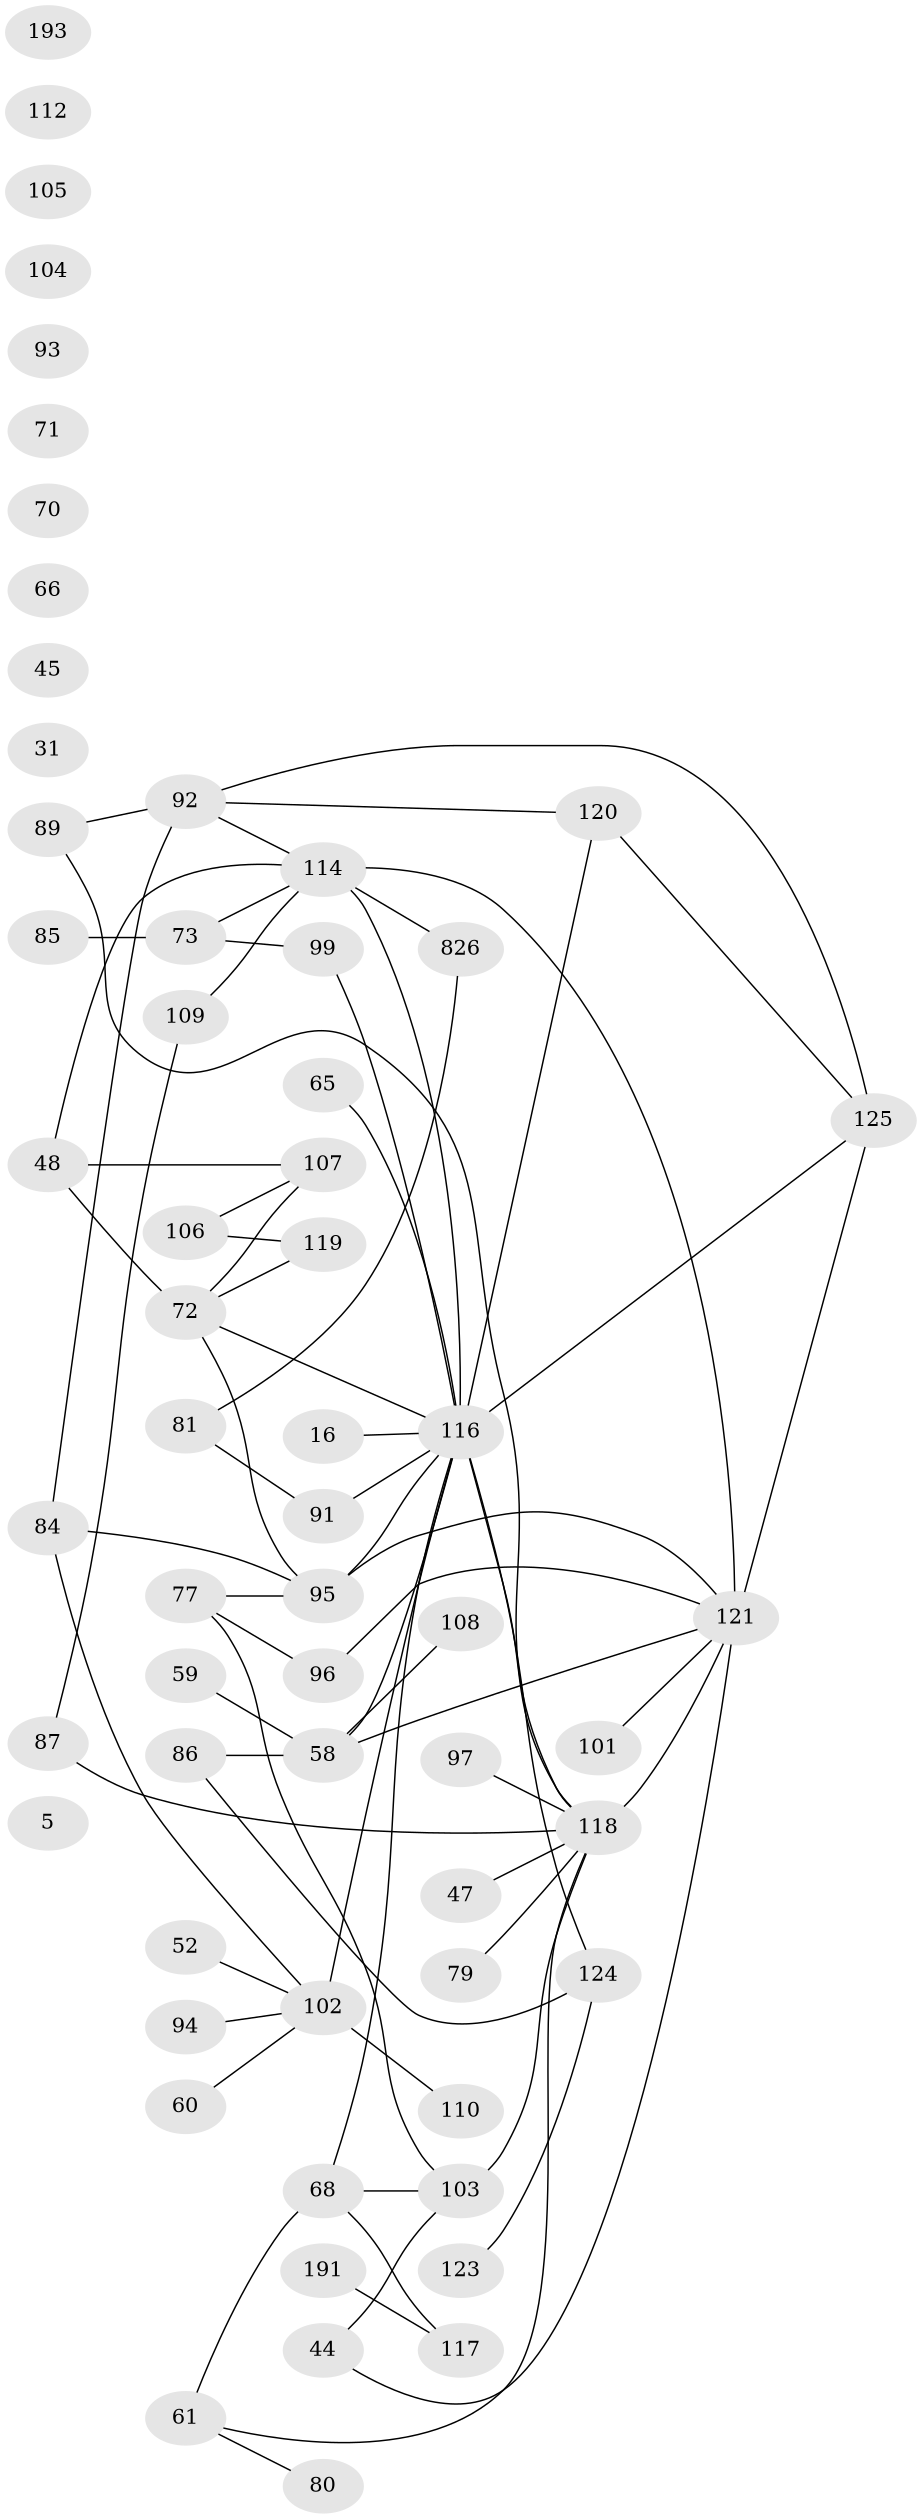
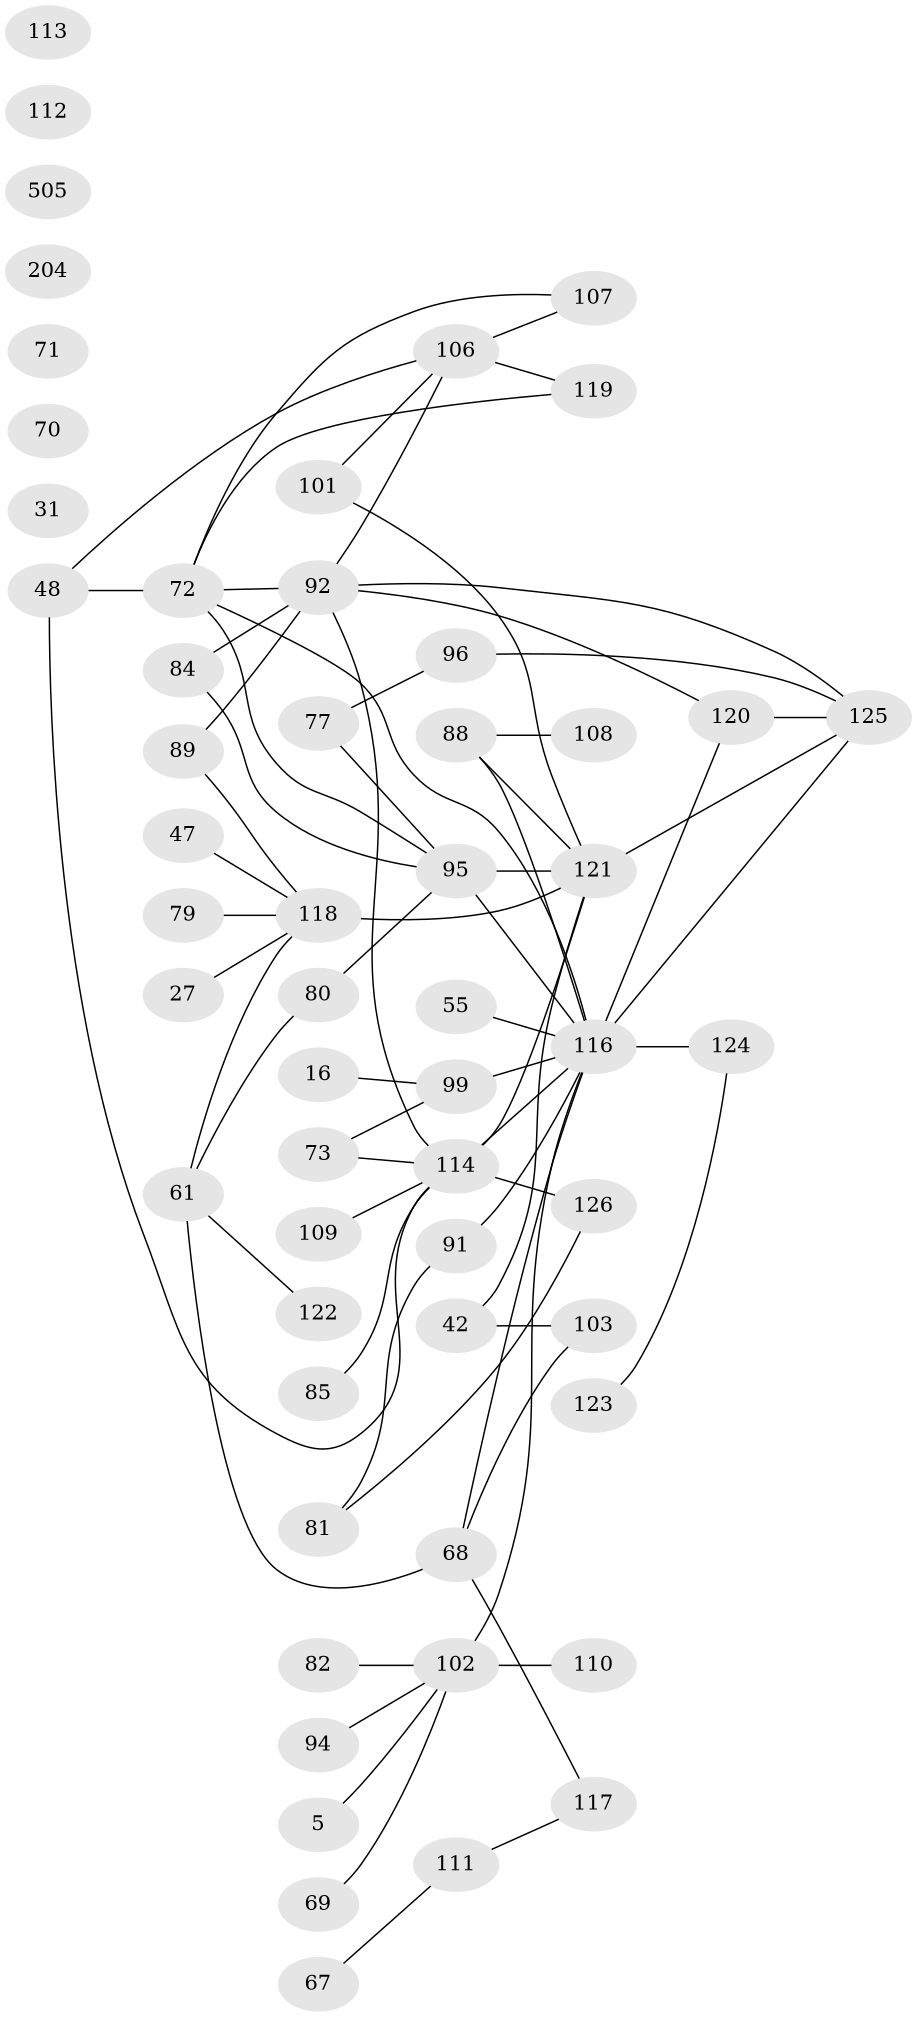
node "193": label "193" -> "113"
node "105": label "105" -> "505"
node "104": label "104" -> "204"
node "93": removed
edge "106" -- "101": added
edge "106" -- "92": added
edge "92" -- "72": added
node "66": removed
node "45": removed
edge "95" -- "80": added
edge "85" -- "73": now "85" -- "114"
node "826": label "826" -> "126"
node "65": label "65" -> "55"
edge "48" -- "107": now "48" -- "106"
node "122": added
edge "116" -- "16": now "99" -- "16"
edge "121" -- "96": now "125" -- "96"
edge "116" -- "118": removed
node "59": removed
node "87": removed
node "86": removed
node "58": label "58" -> "88"
node "97": label "97" -> "27"
edge "84" -- "102": now "5" -- "102"
edge "77" -- "103": removed
node "52": label "52" -> "82"
node "67": added
edge "118" -- "103": removed
node "60": label "60" -> "69"
node "191": label "191" -> "111"
node "44": label "44" -> "42"
